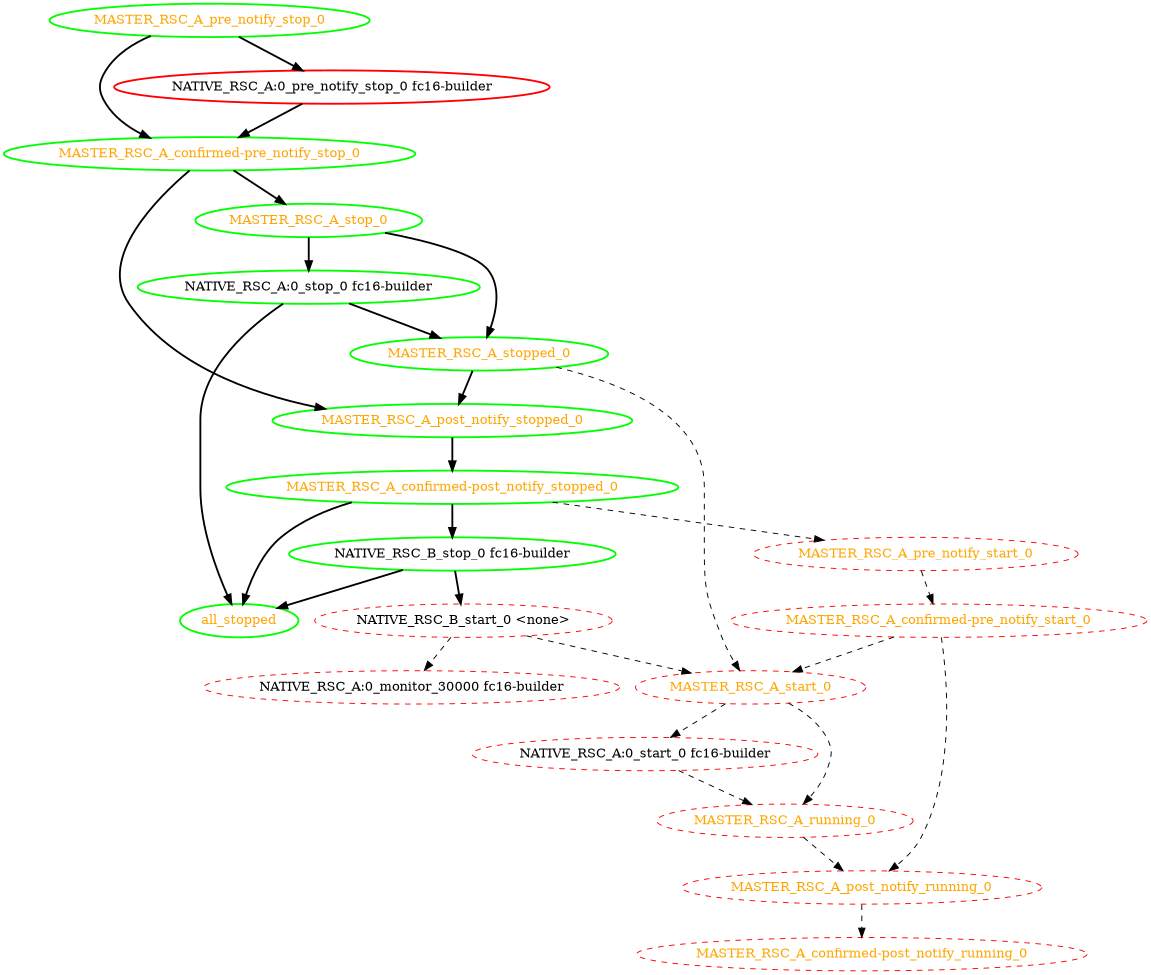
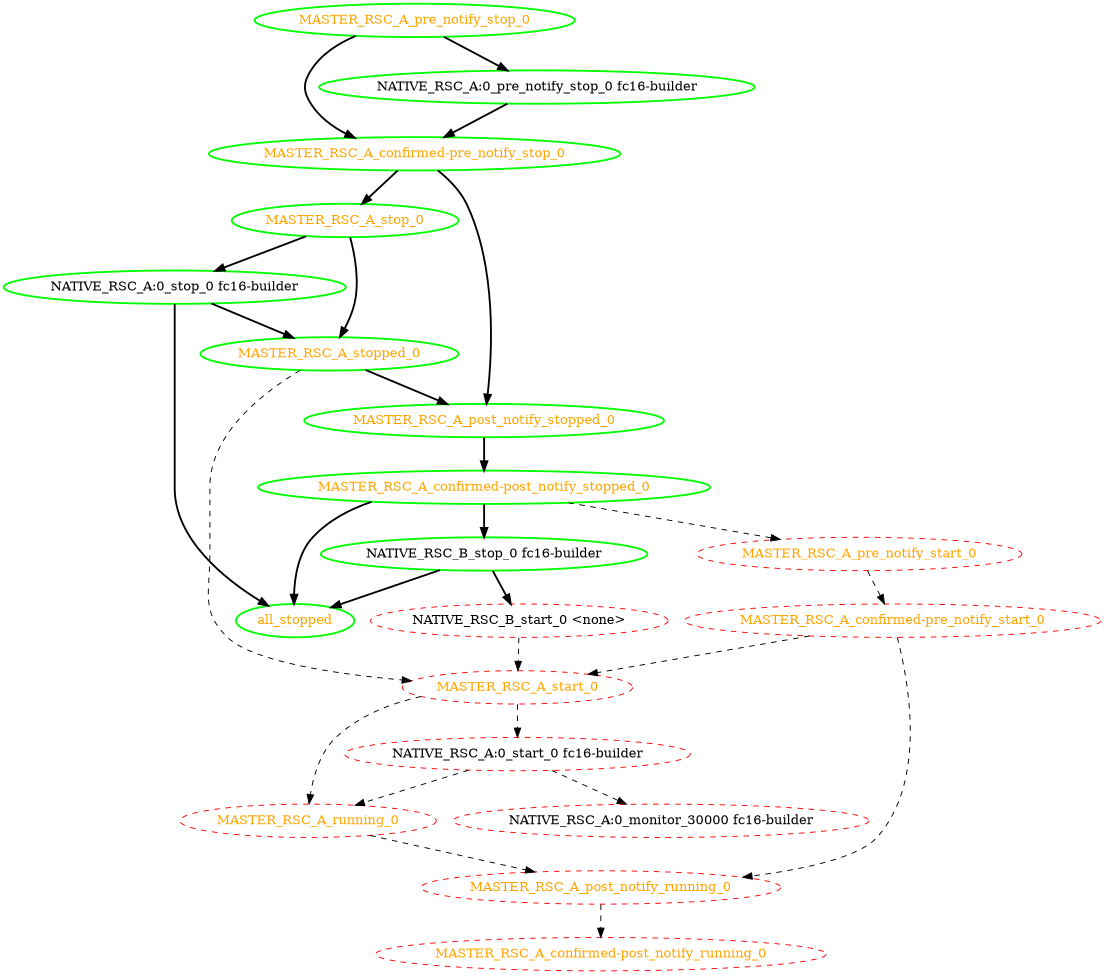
node "NATIVE_RSC_A:0_pre_notify_stop_0 fc16-builder": color red -> green
edge "NATIVE_RSC_B_start_0 <none>" -> "NATIVE_RSC_A:0_monitor_30000 fc16-builder": now "NATIVE_RSC_A:0_start_0 fc16-builder" -> "NATIVE_RSC_A:0_monitor_30000 fc16-builder"
